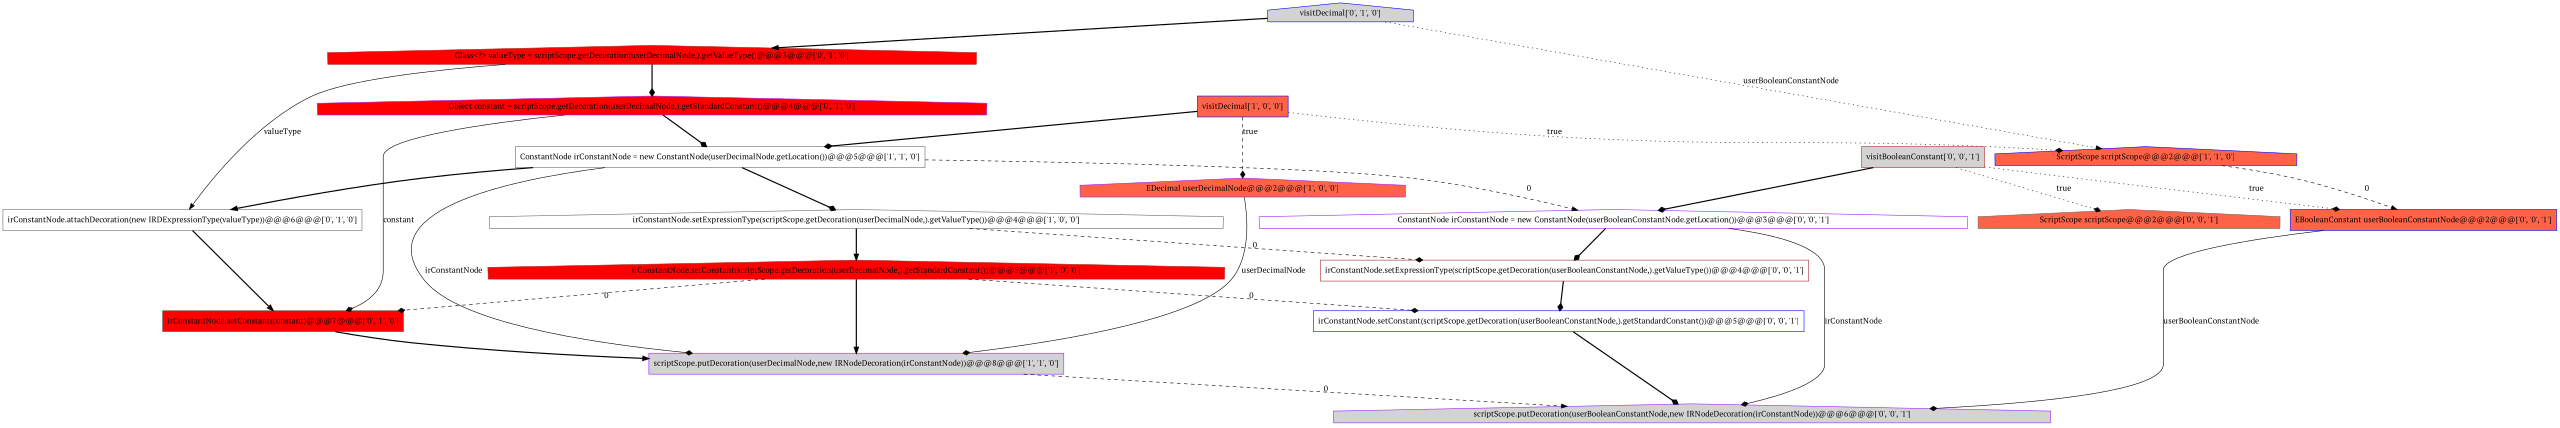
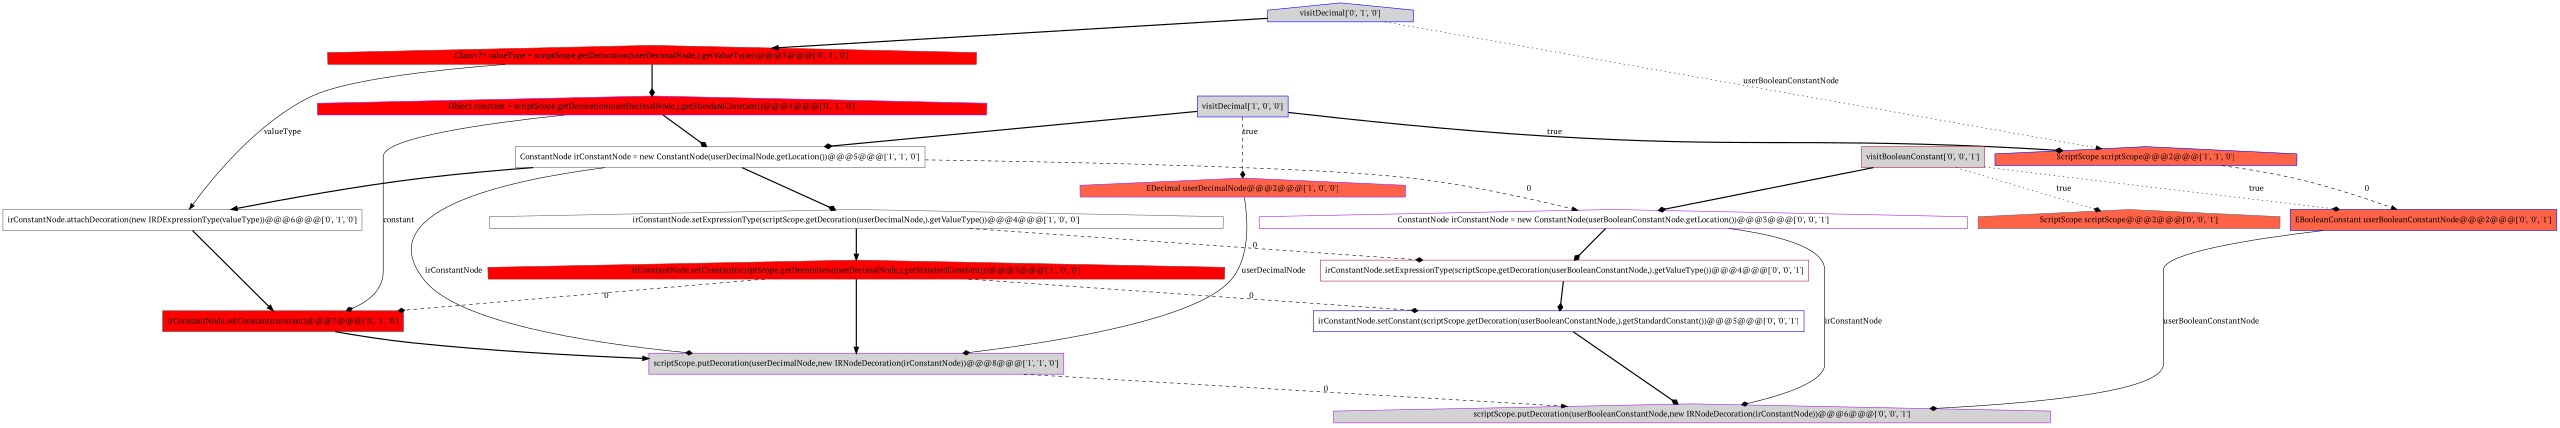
node "visitDecimal['1', '0', '0']": fillcolor tomato -> lightgray
edge "visitDecimal['1', '0', '0']" -> "ScriptScope scriptScope@@@2@@@['1', '1', '0']": style dotted -> bold
